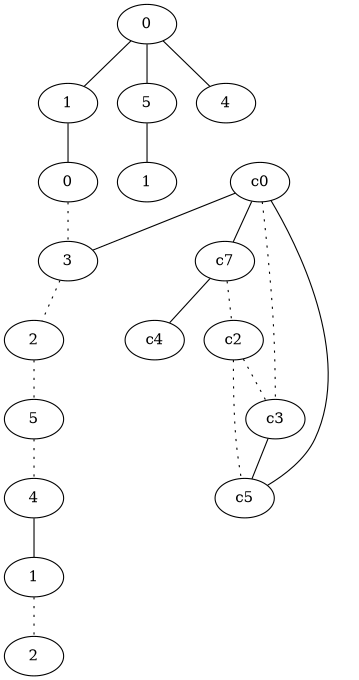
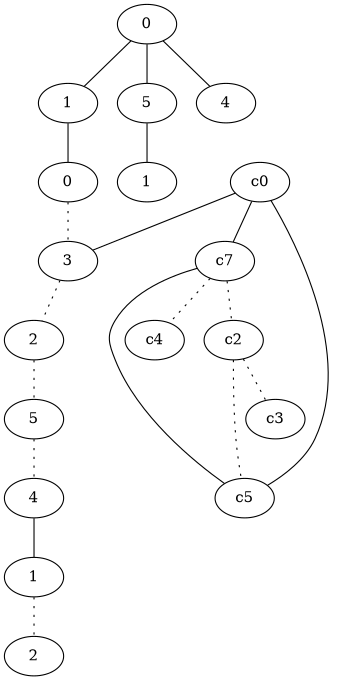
edge "c0" -- "c3": removed
edge "c7" -- "c4": style solid -> dotted
edge "c3" -- "c5": now "c7" -- "c5"
